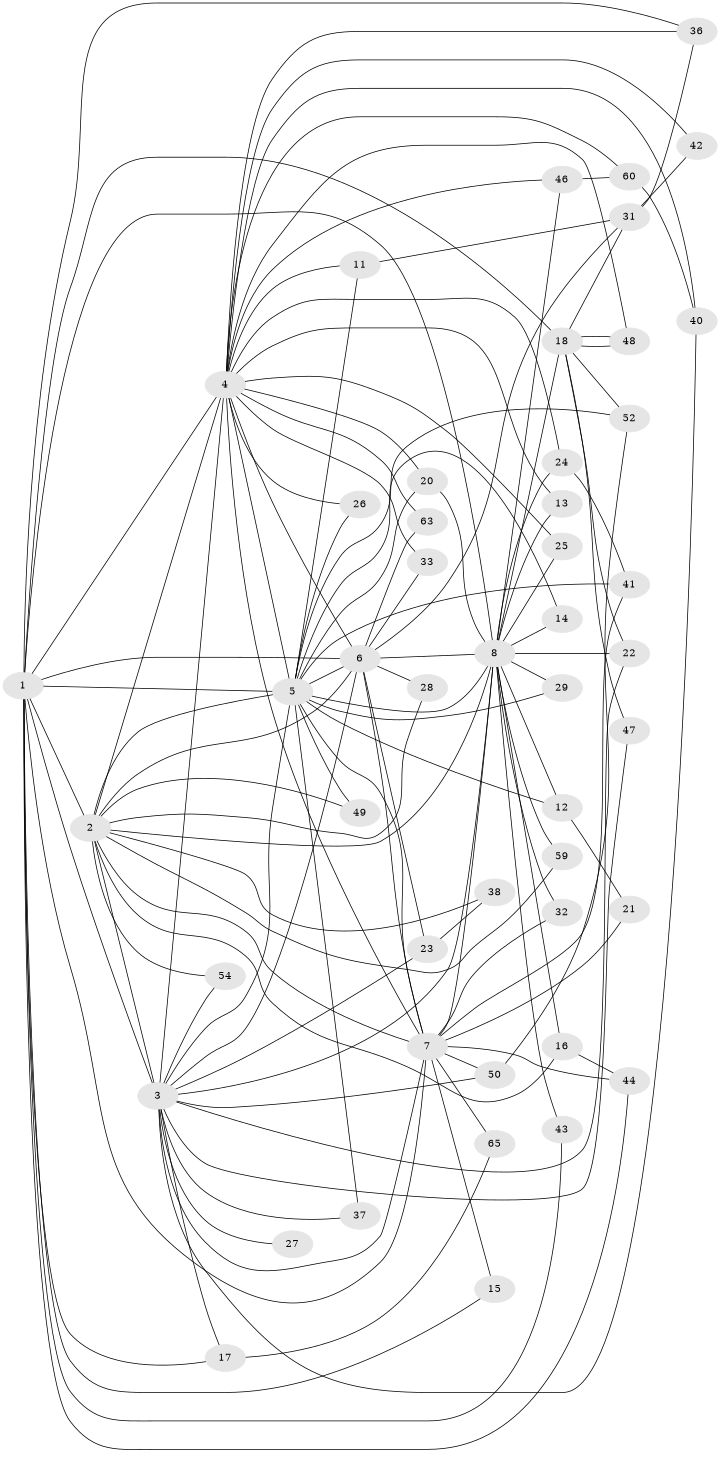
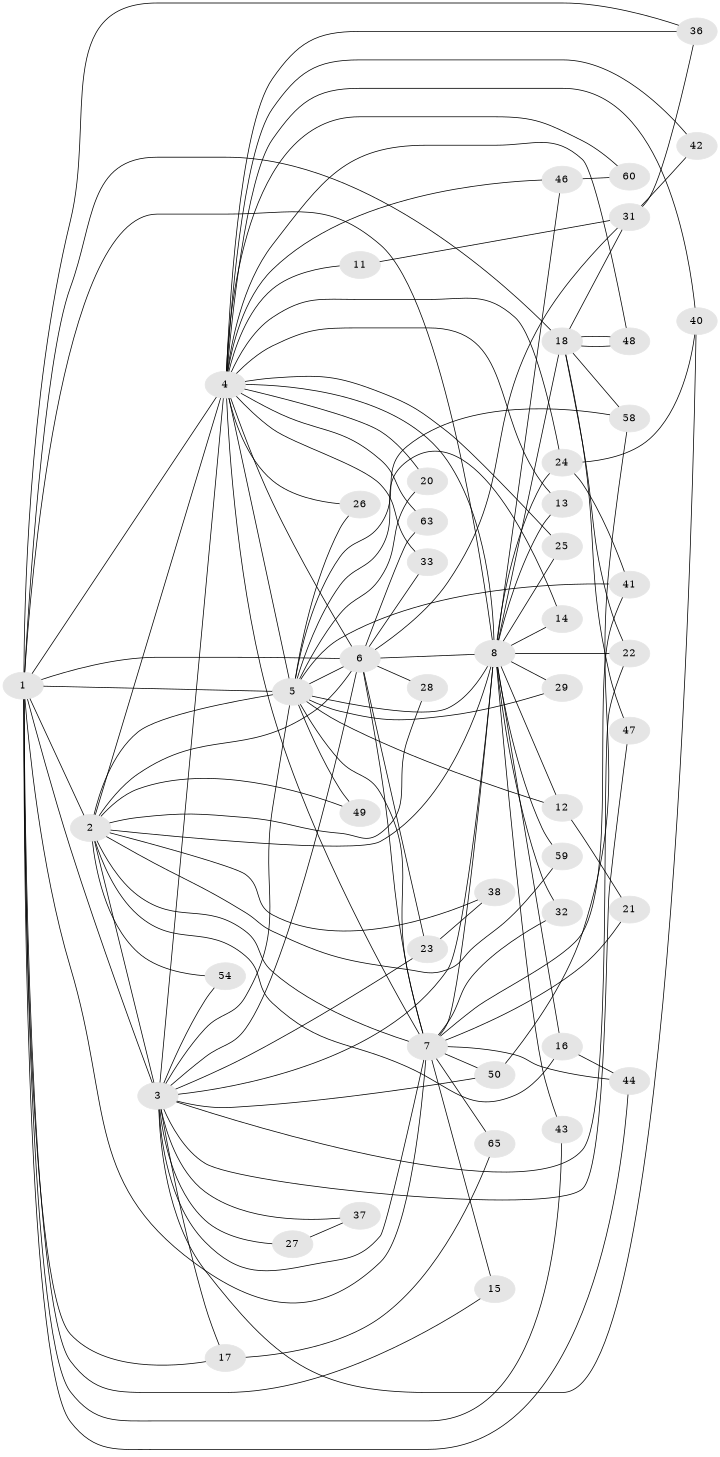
edge "60" -- "40": now "24" -- "40"
node "52": label "52" -> "58"
edge "11" -- "5": removed
edge "20" -- "8": now "4" -- "8"
edge "5" -- "37": now "27" -- "37"
